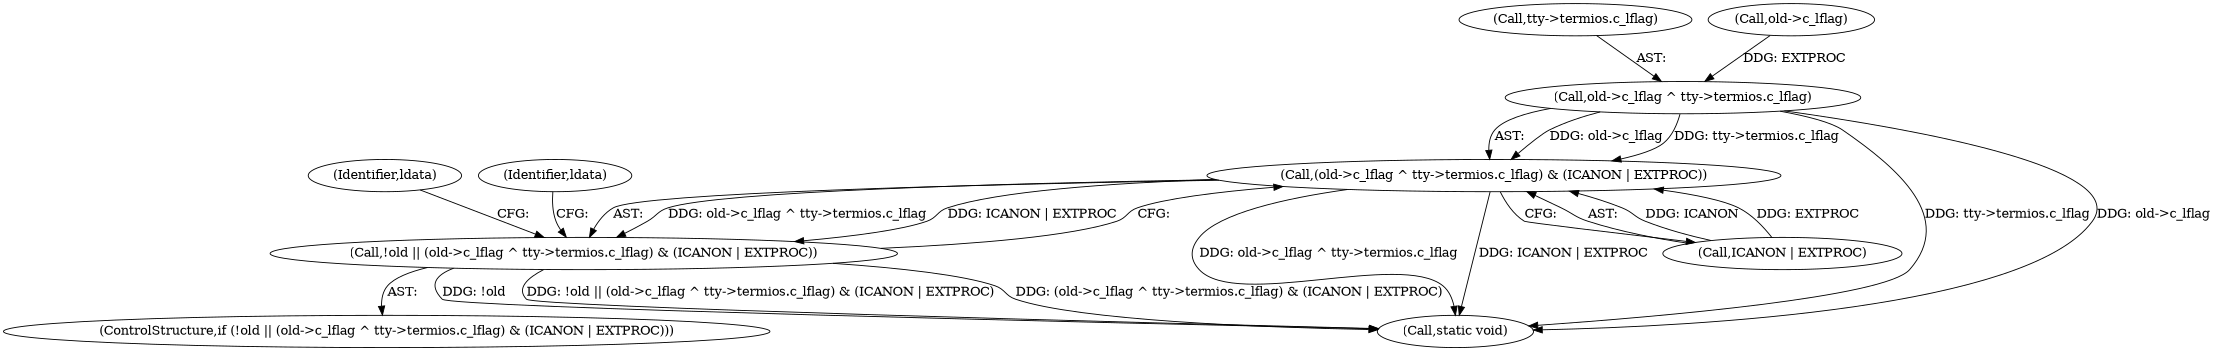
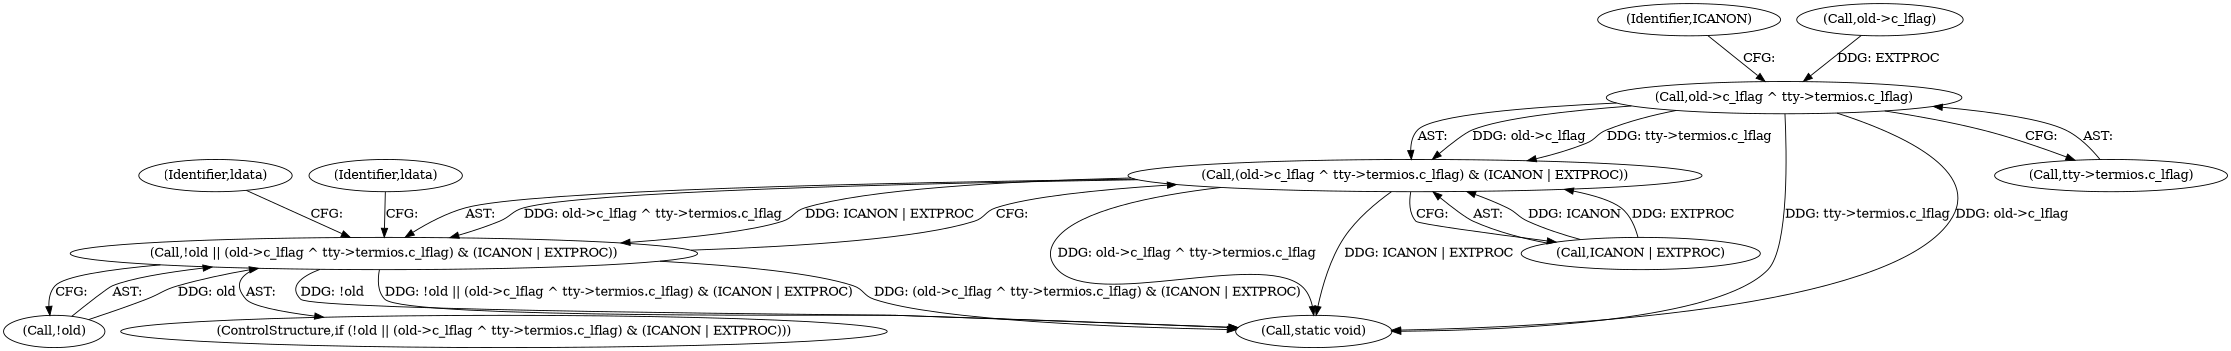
node "(Identifier,ICANON)": added
edge "(Call,old->c_lflag ^ tty->termios.c_lflag)" -> "(Call,tty->termios.c_lflag)": added, label "CFG:"
node "(Call,!old)": added
